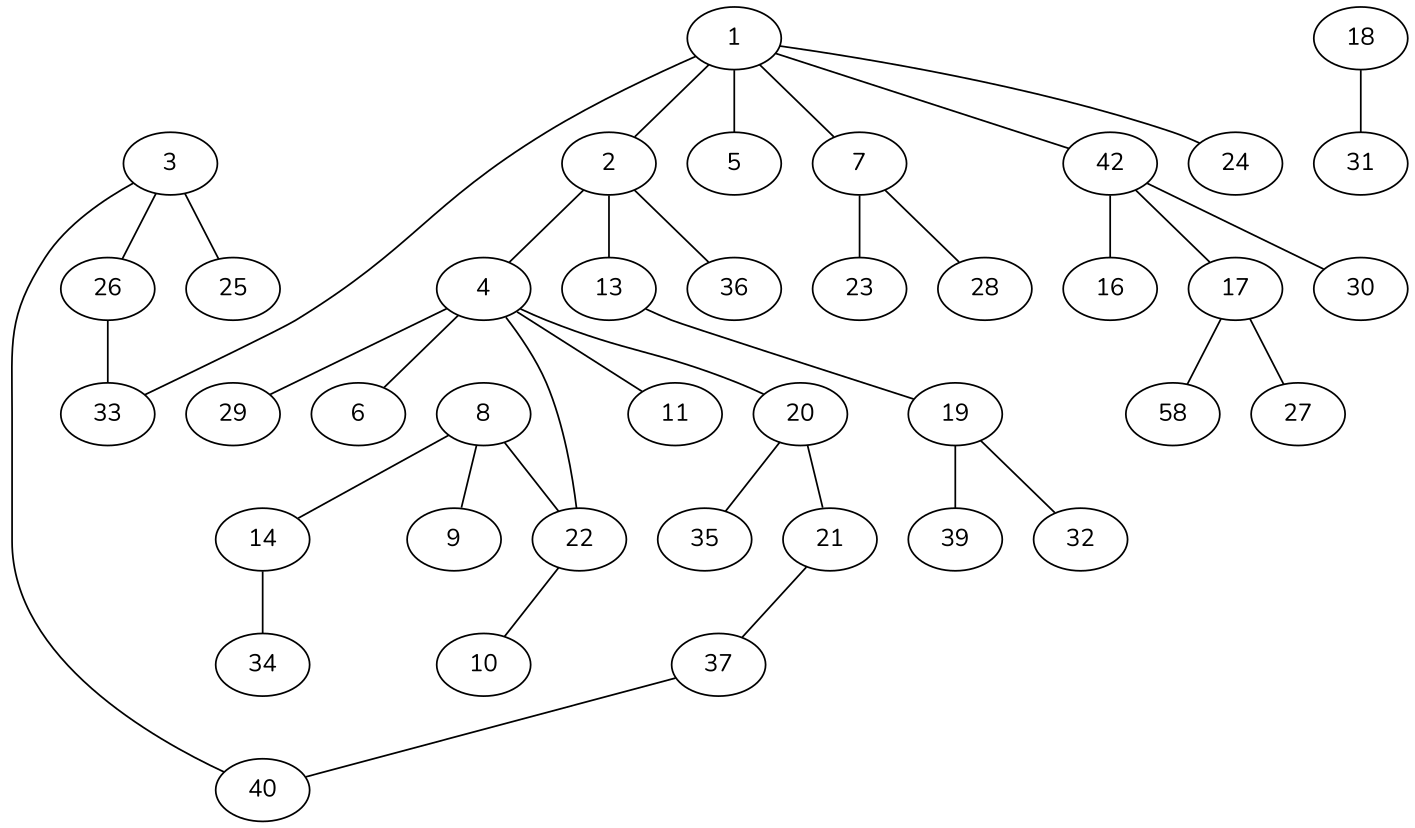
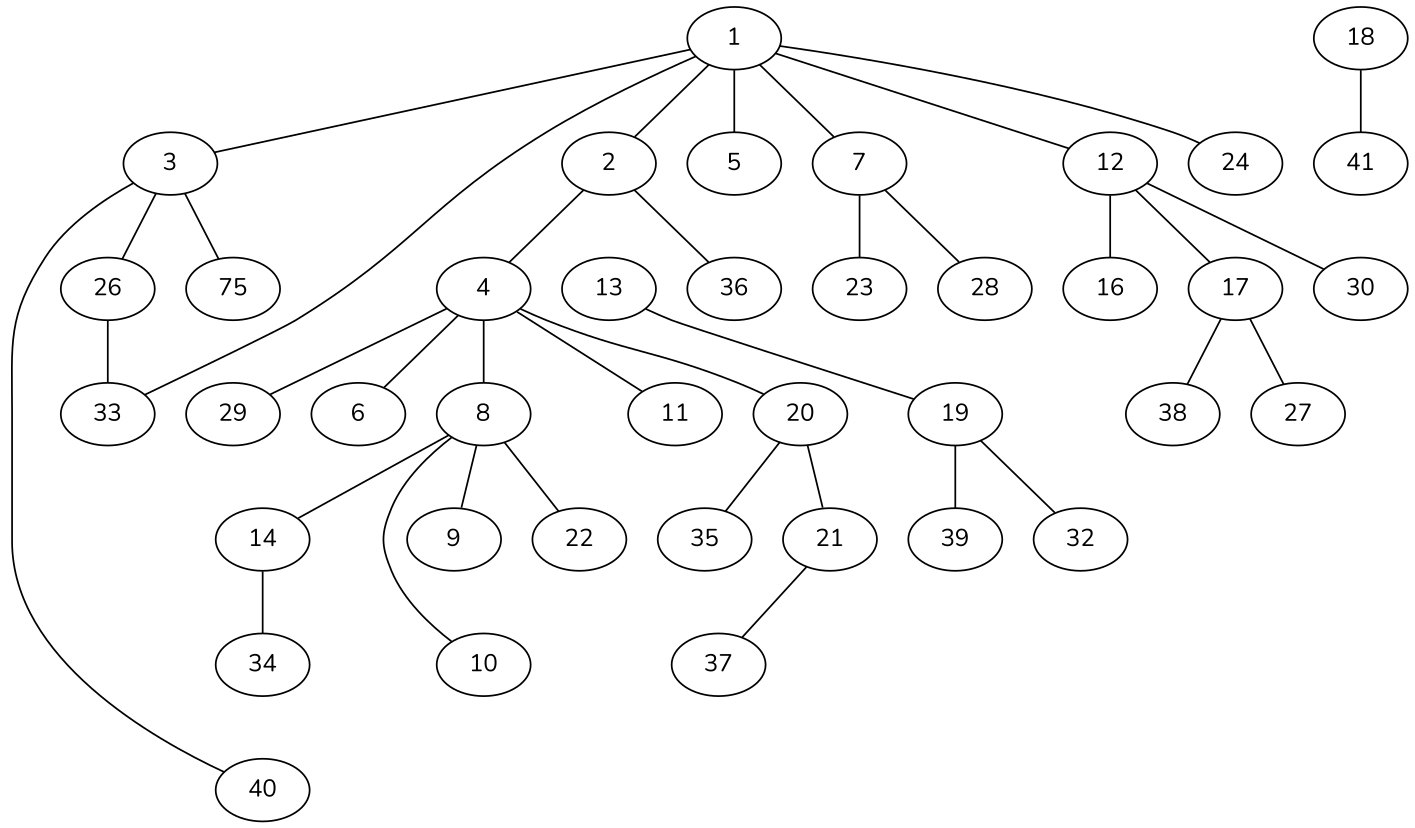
edge "1" -- "3": added
node "42": label "42" -> "12"
node "31": label "31" -> "41"
edge "2" -- "13": removed
node "25": label "25" -> "75"
edge "4" -- "22": now "4" -- "8"
node "58": label "58" -> "38"
edge "22" -- "10": now "8" -- "10"
edge "37" -- "40": removed
